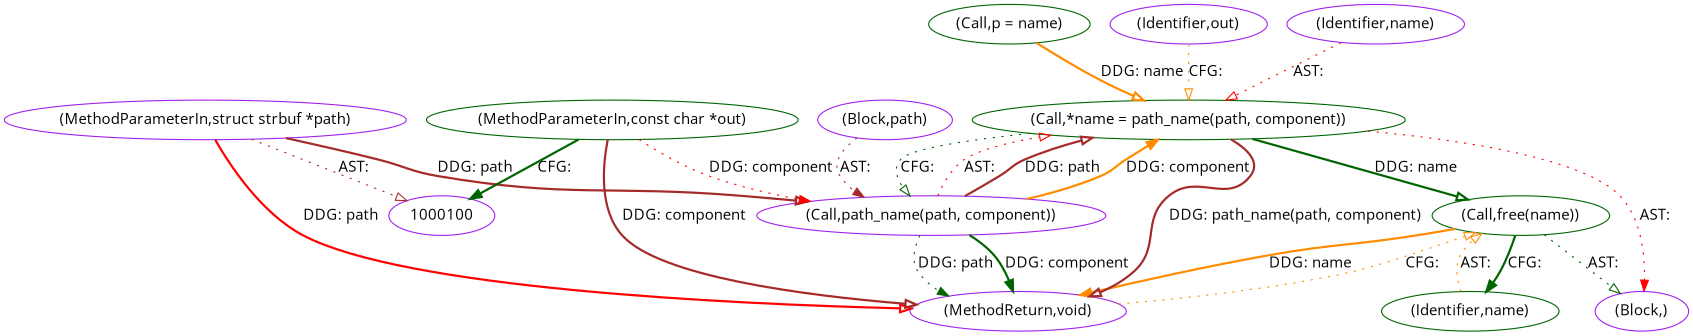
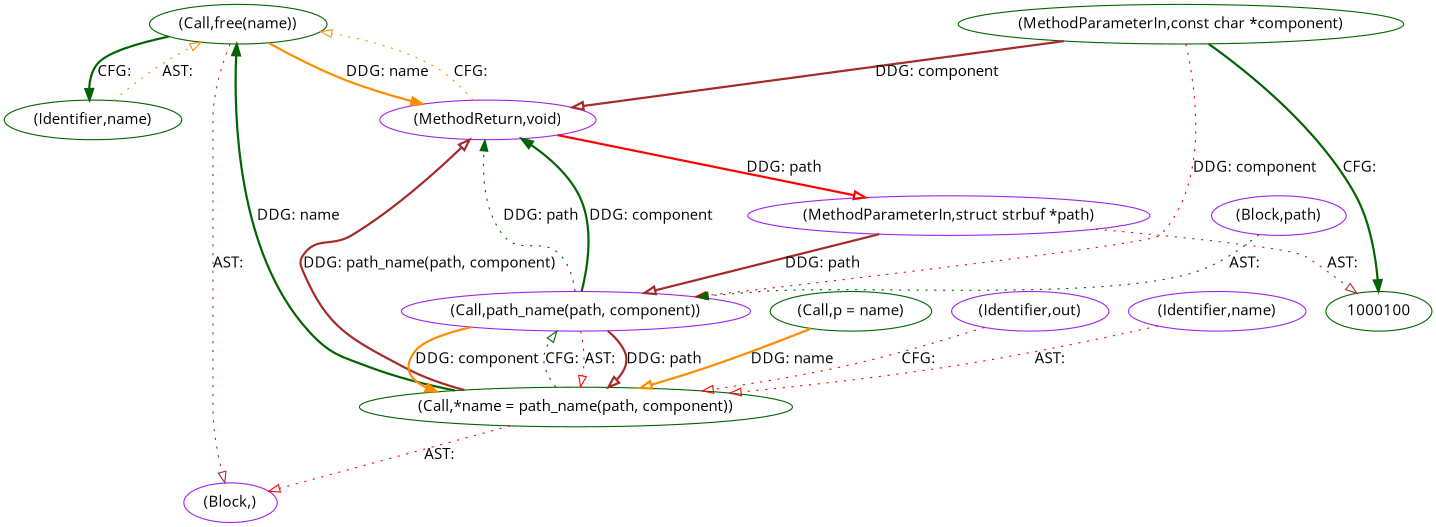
edge "(Identifier,out)" -> "(Call,*name = path_name(path, component))": color darkorange -> red
node "(MethodParameterIn,const char *out)": label "(MethodParameterIn,const char *out)" -> "(MethodParameterIn,const char *component)"
edge "(Call,*name = path_name(path, component))" -> "(Block,)": arrowhead normal -> onormal
edge "(Block,path)" -> "(Call,path_name(path, component))": color brown -> darkgreen
edge "(Call,*name = path_name(path, component))" -> "(Call,free(name))": arrowhead onormal -> normal
node "1000100": color purple -> darkgreen
edge "(Call,free(name))" -> "(Block,)": color darkgreen -> brown
edge "(MethodParameterIn,struct strbuf *path)" -> "(MethodReturn,void)": reversed
